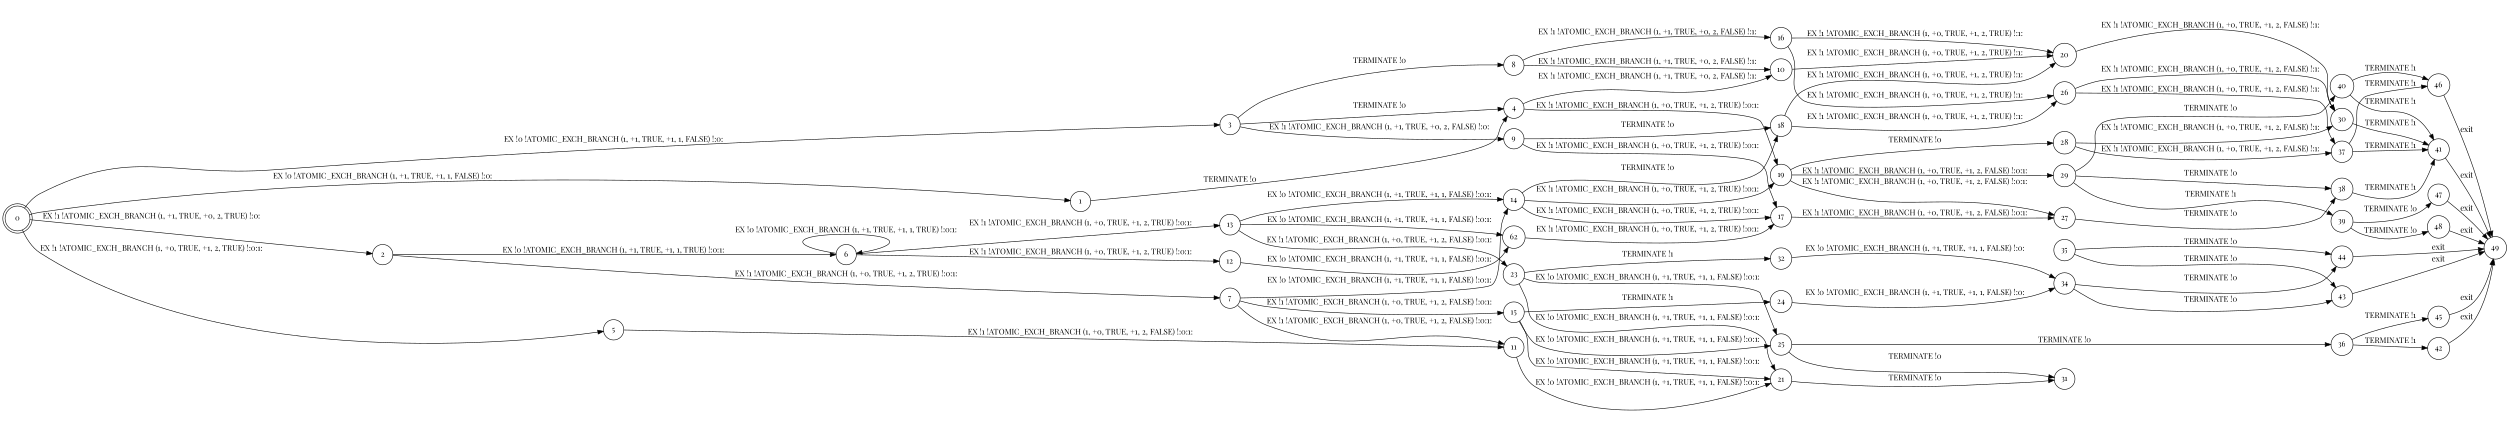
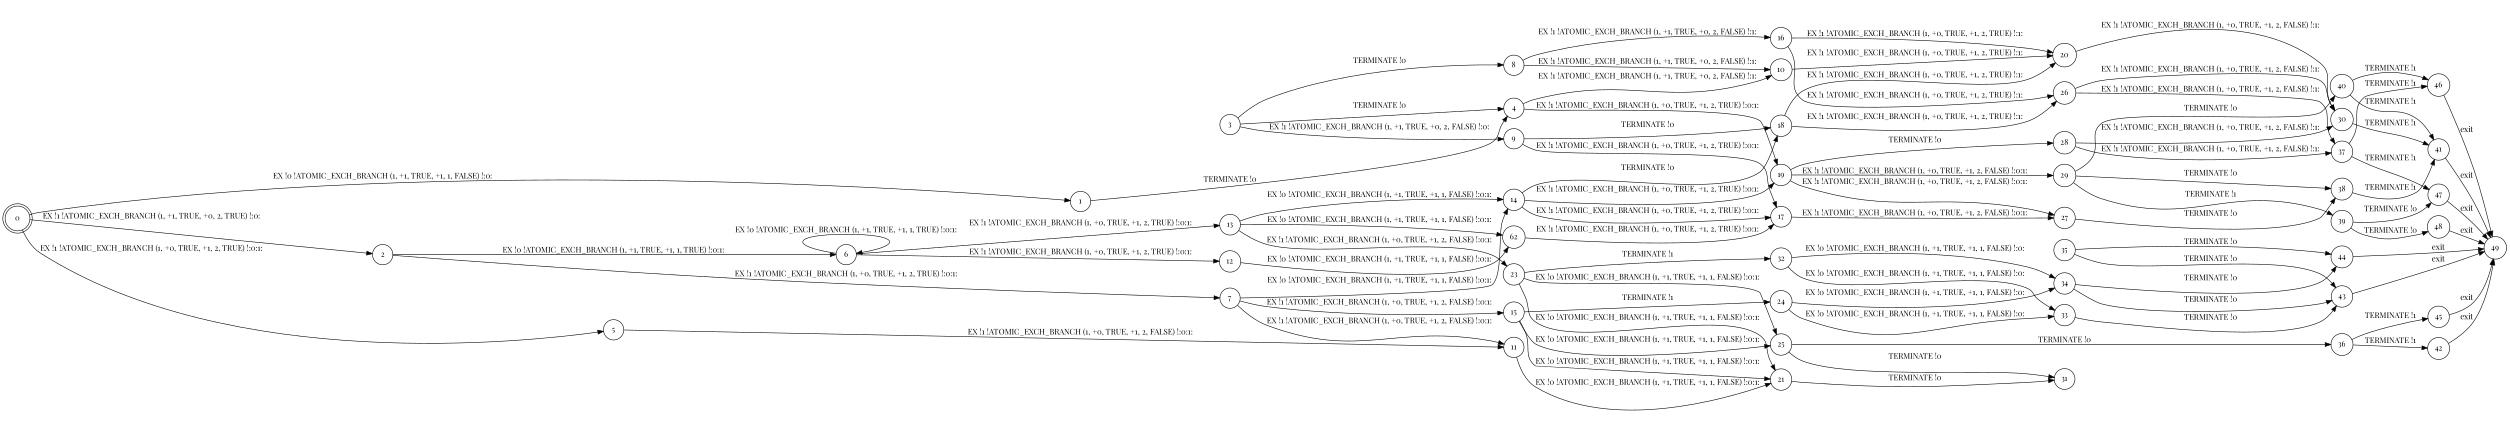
edge "0" -> "3": removed, label "EX !0 !ATOMIC_EXCH_BRANCH (1, +1, TRUE, +1, 1, FALSE) !:0:"
edge "37" -> "41": now "37" -> "47"
node "33": added
